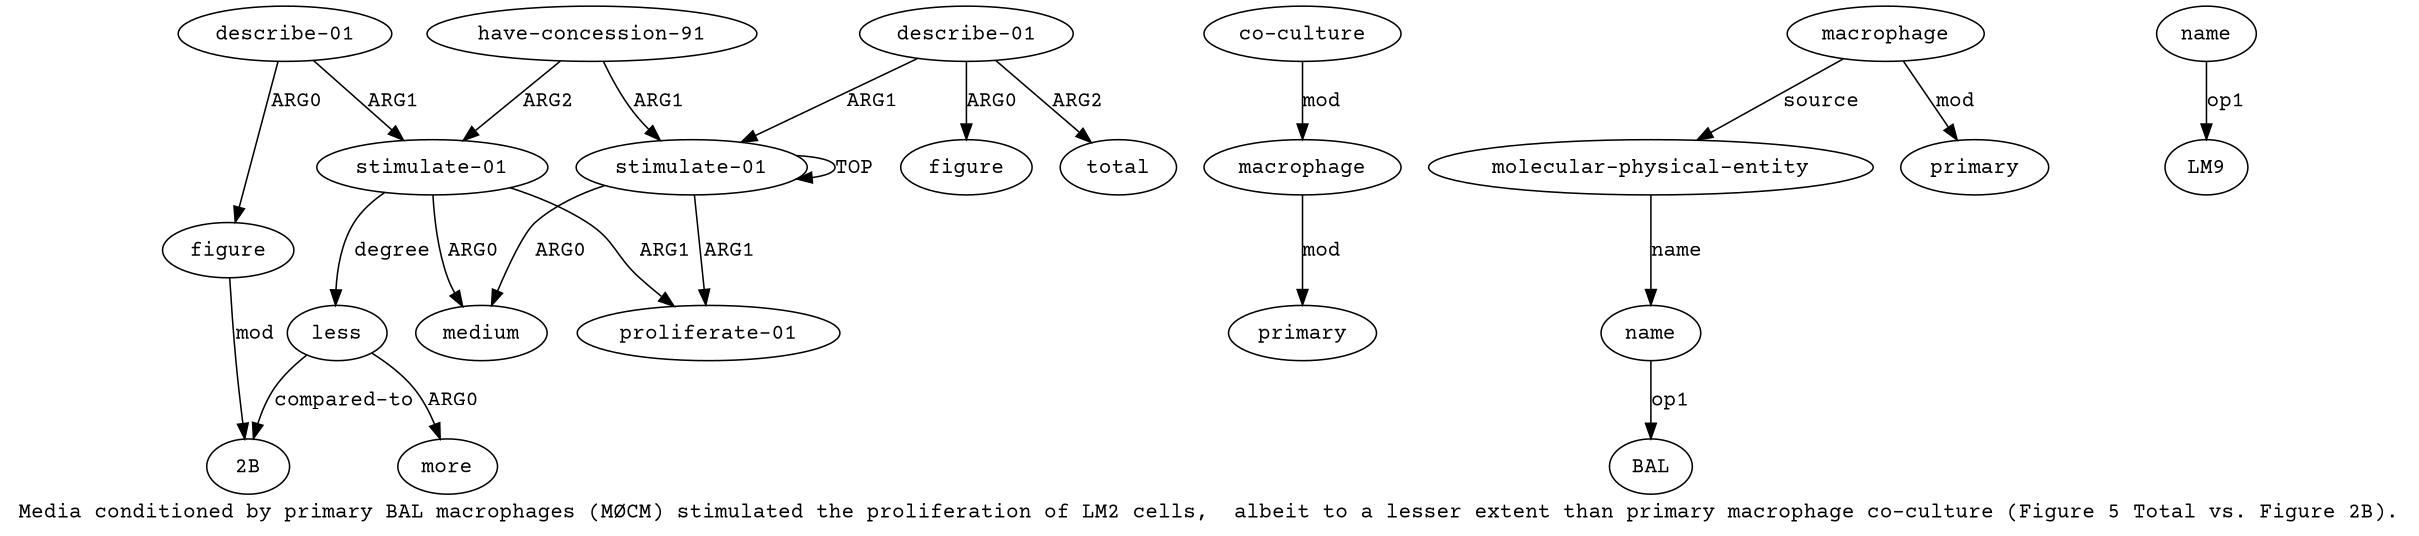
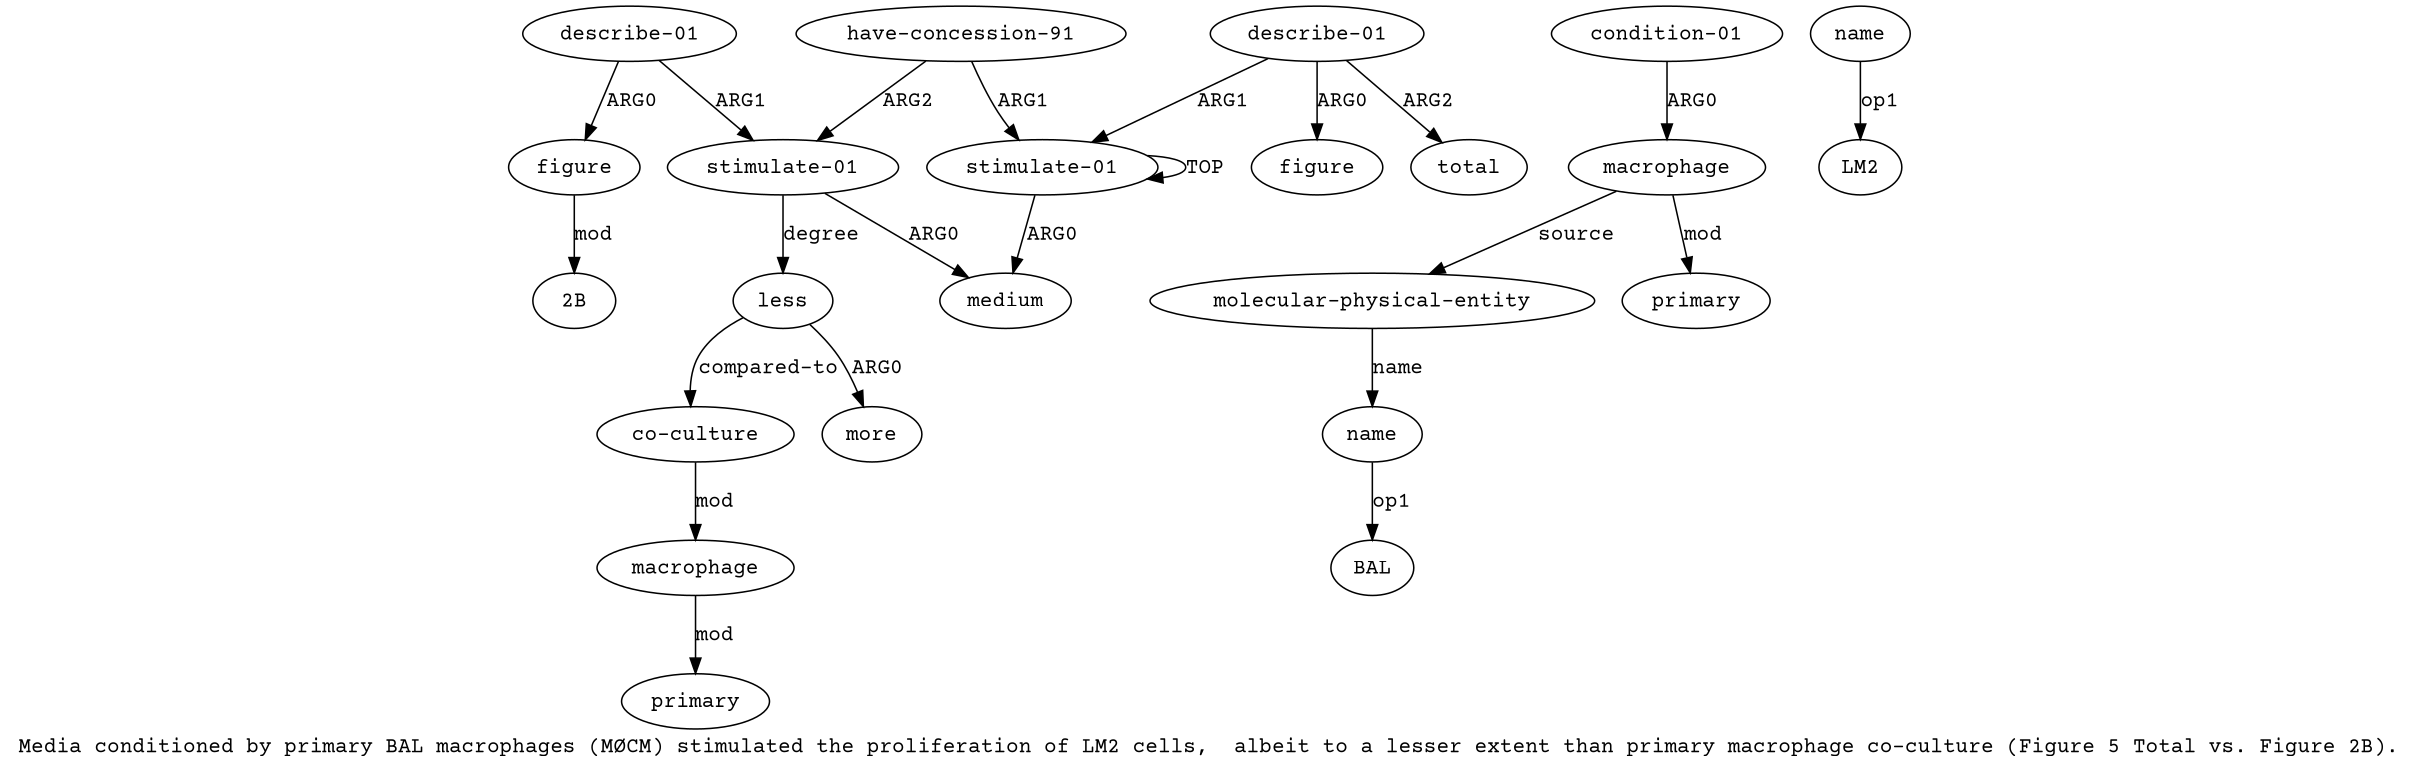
node "condition-01": added
node "LM9": label "LM9" -> "LM2"
node "proliferate-01": removed
edge "less" -> "2B": now "less" -> "co-culture"
